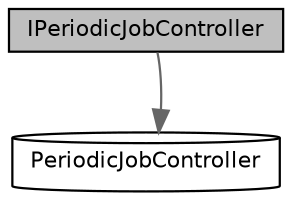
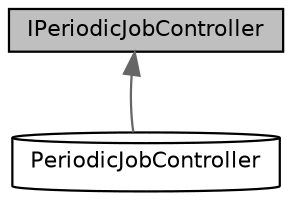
edge "IPeriodicJobController" -> "PeriodicJobController": reversed
